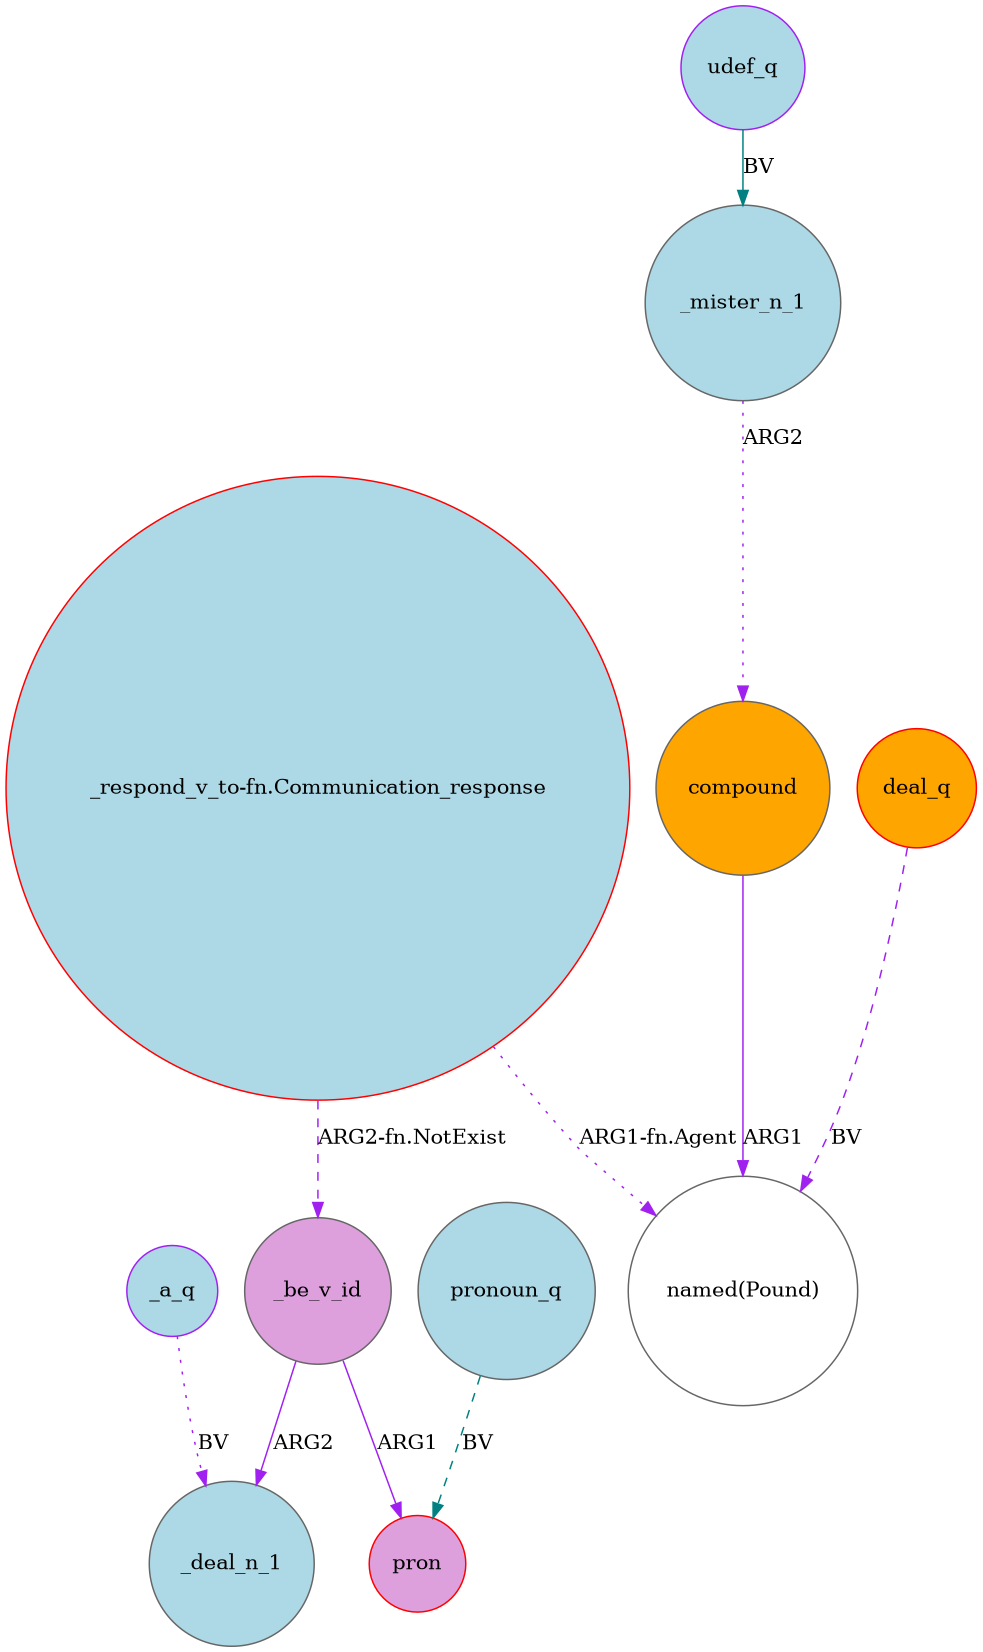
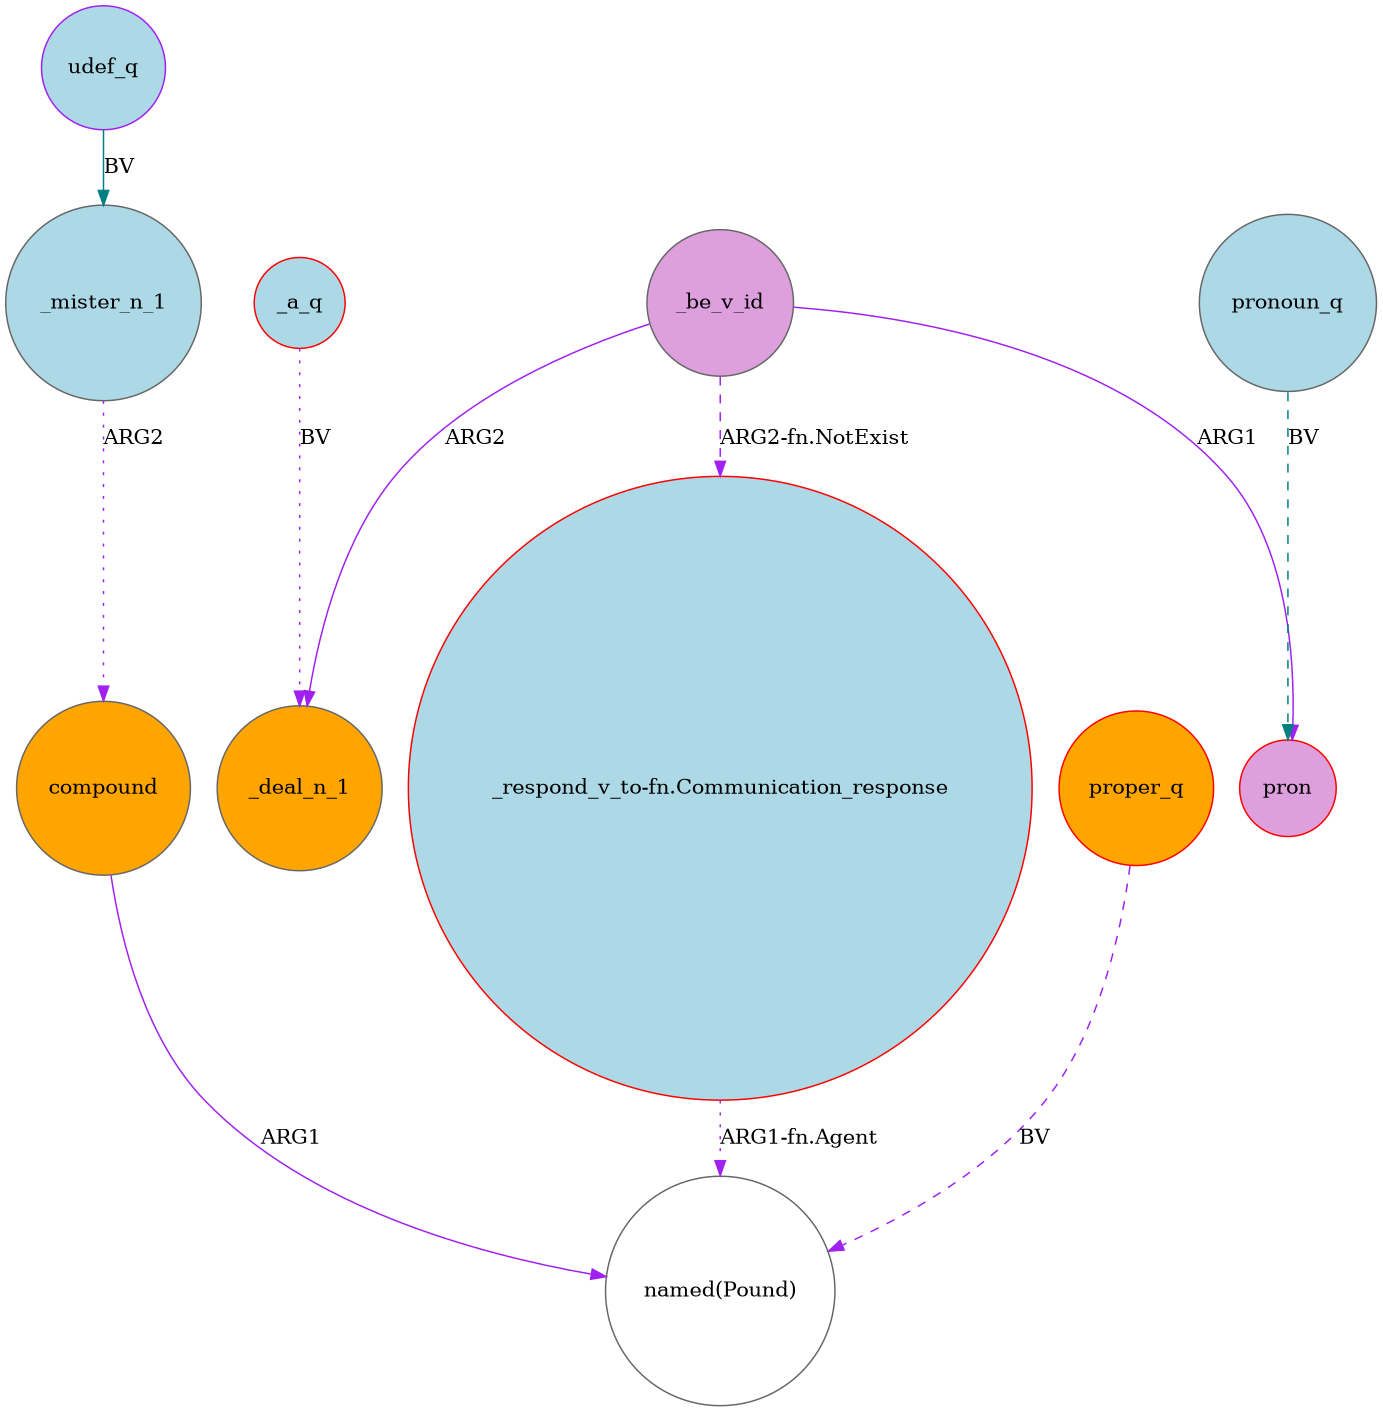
node "deal_q": label "deal_q" -> "proper_q"
edge "_respond_v_to-fn.Communication_response" -> "_be_v_id": reversed
node "_a_q": color purple -> red
node "_deal_n_1": fillcolor lightblue -> orange
